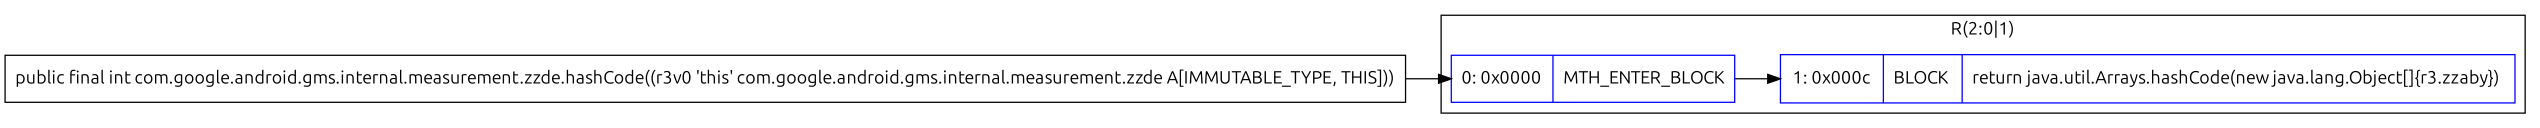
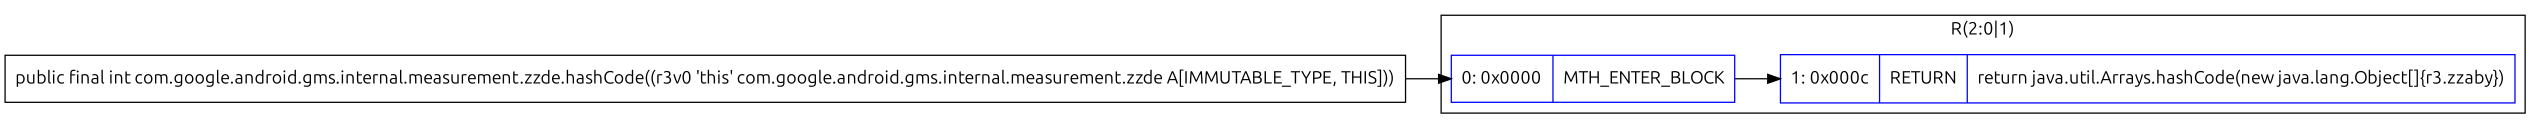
node "1: 0x000c": text "BLOCK" -> "RETURN"
